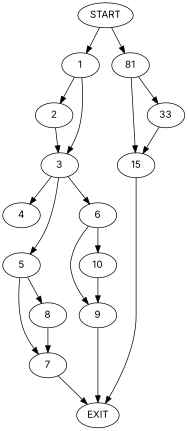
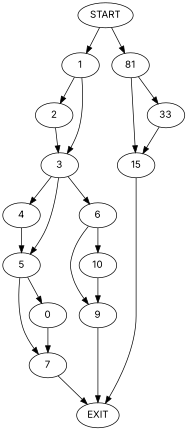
edge "4" -> "5": added
node "8": label "8" -> "0"
